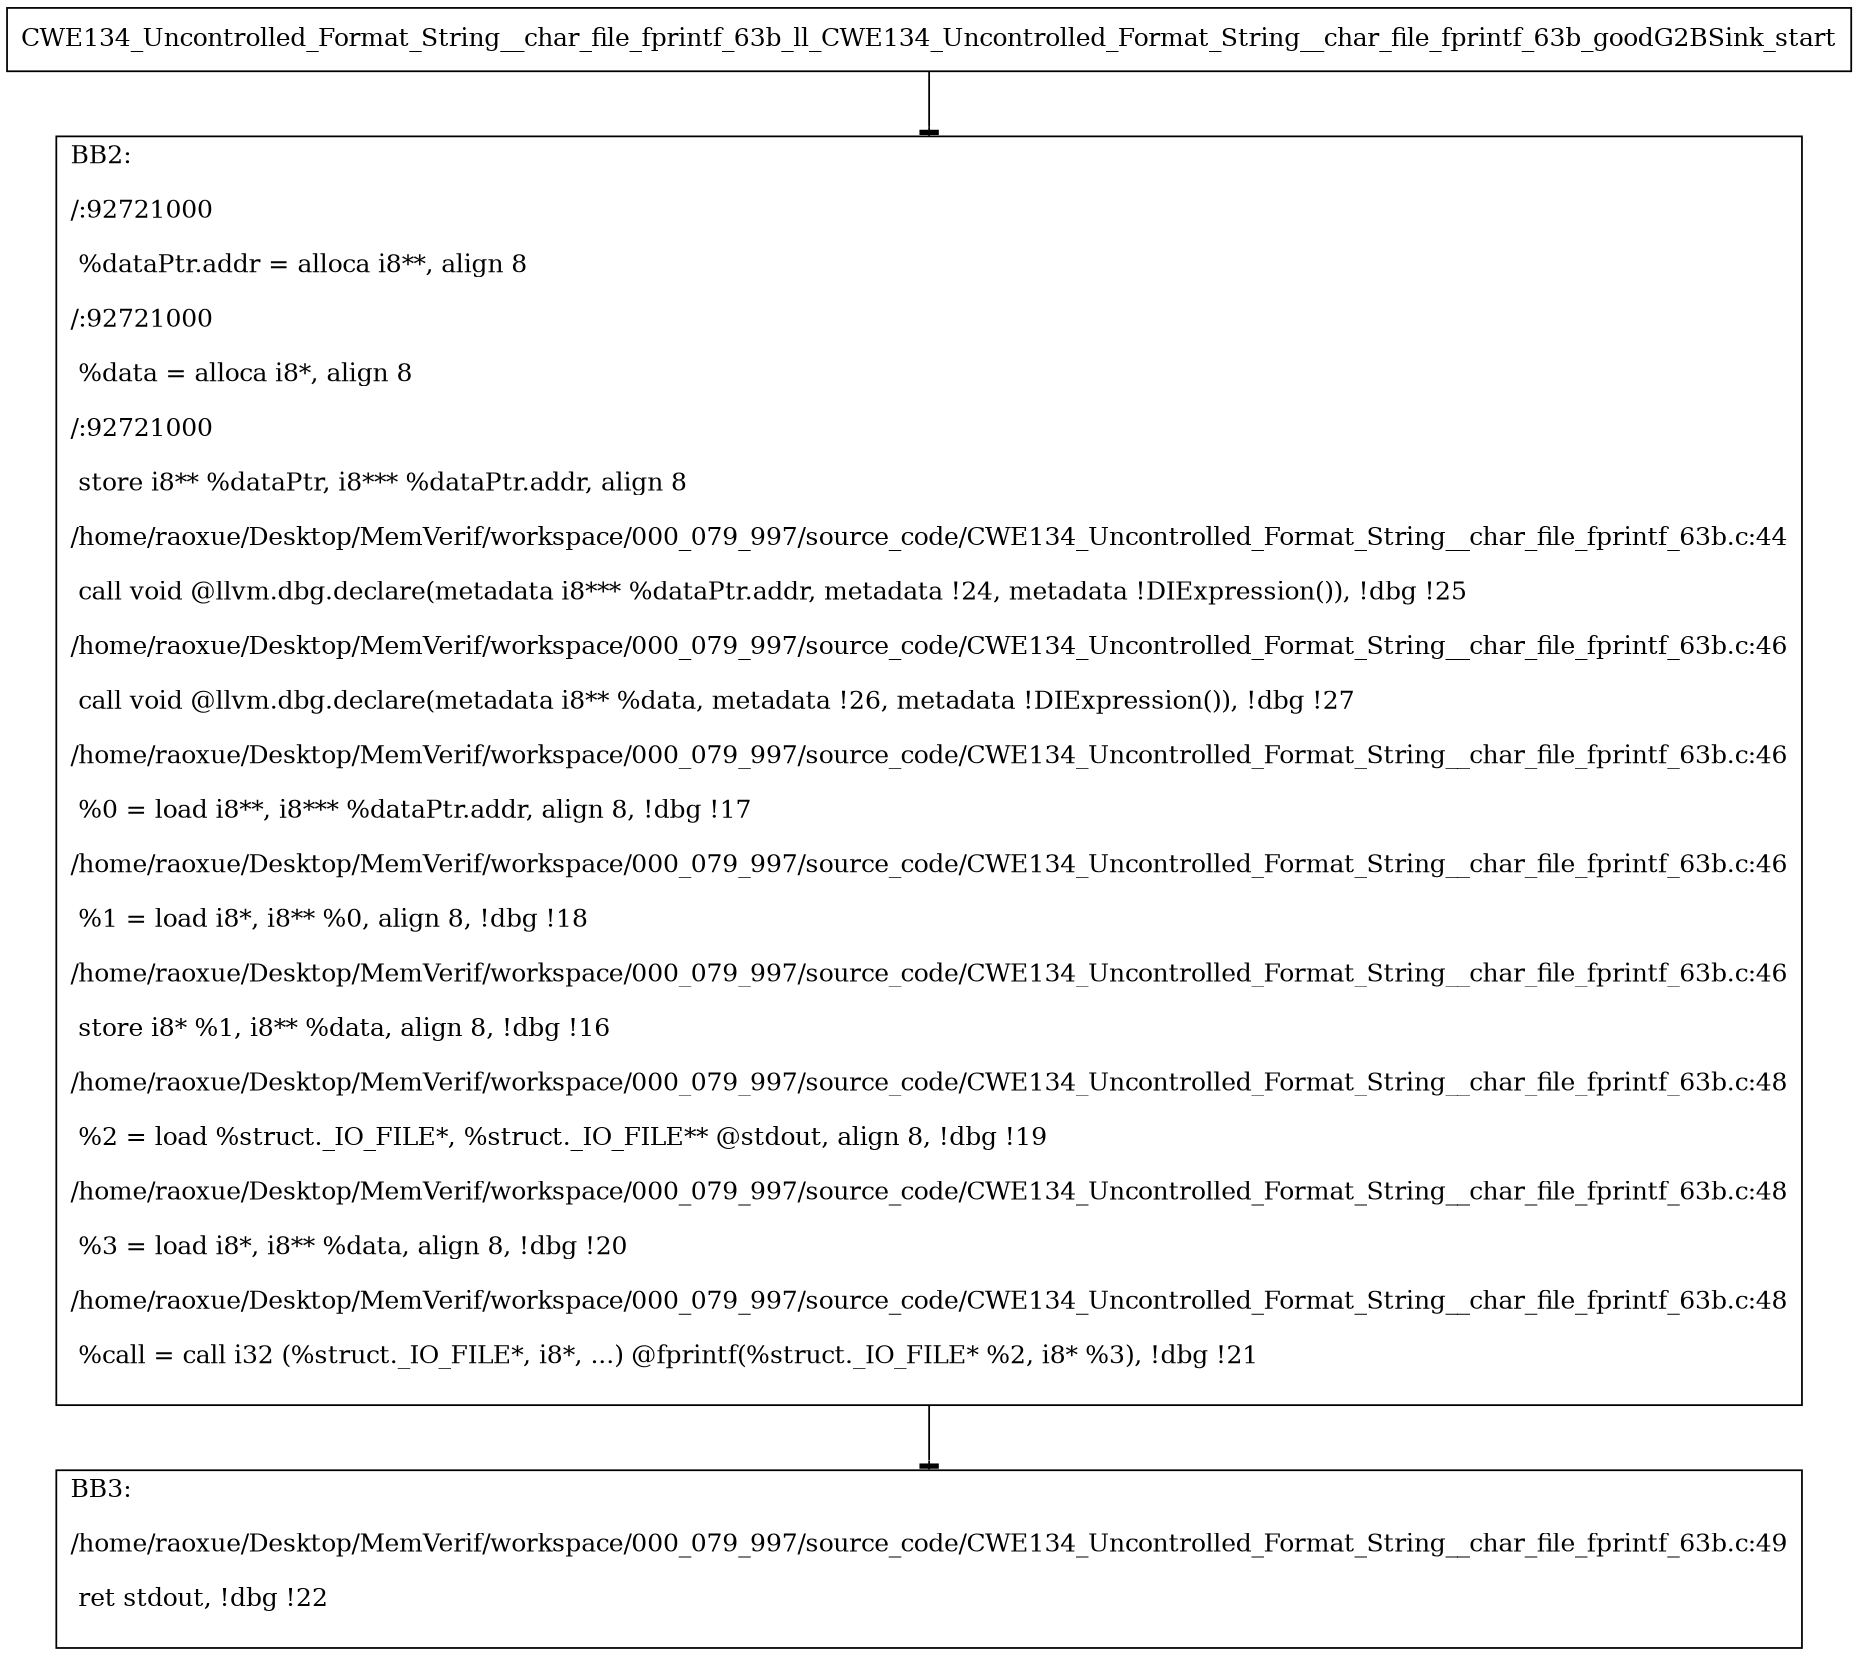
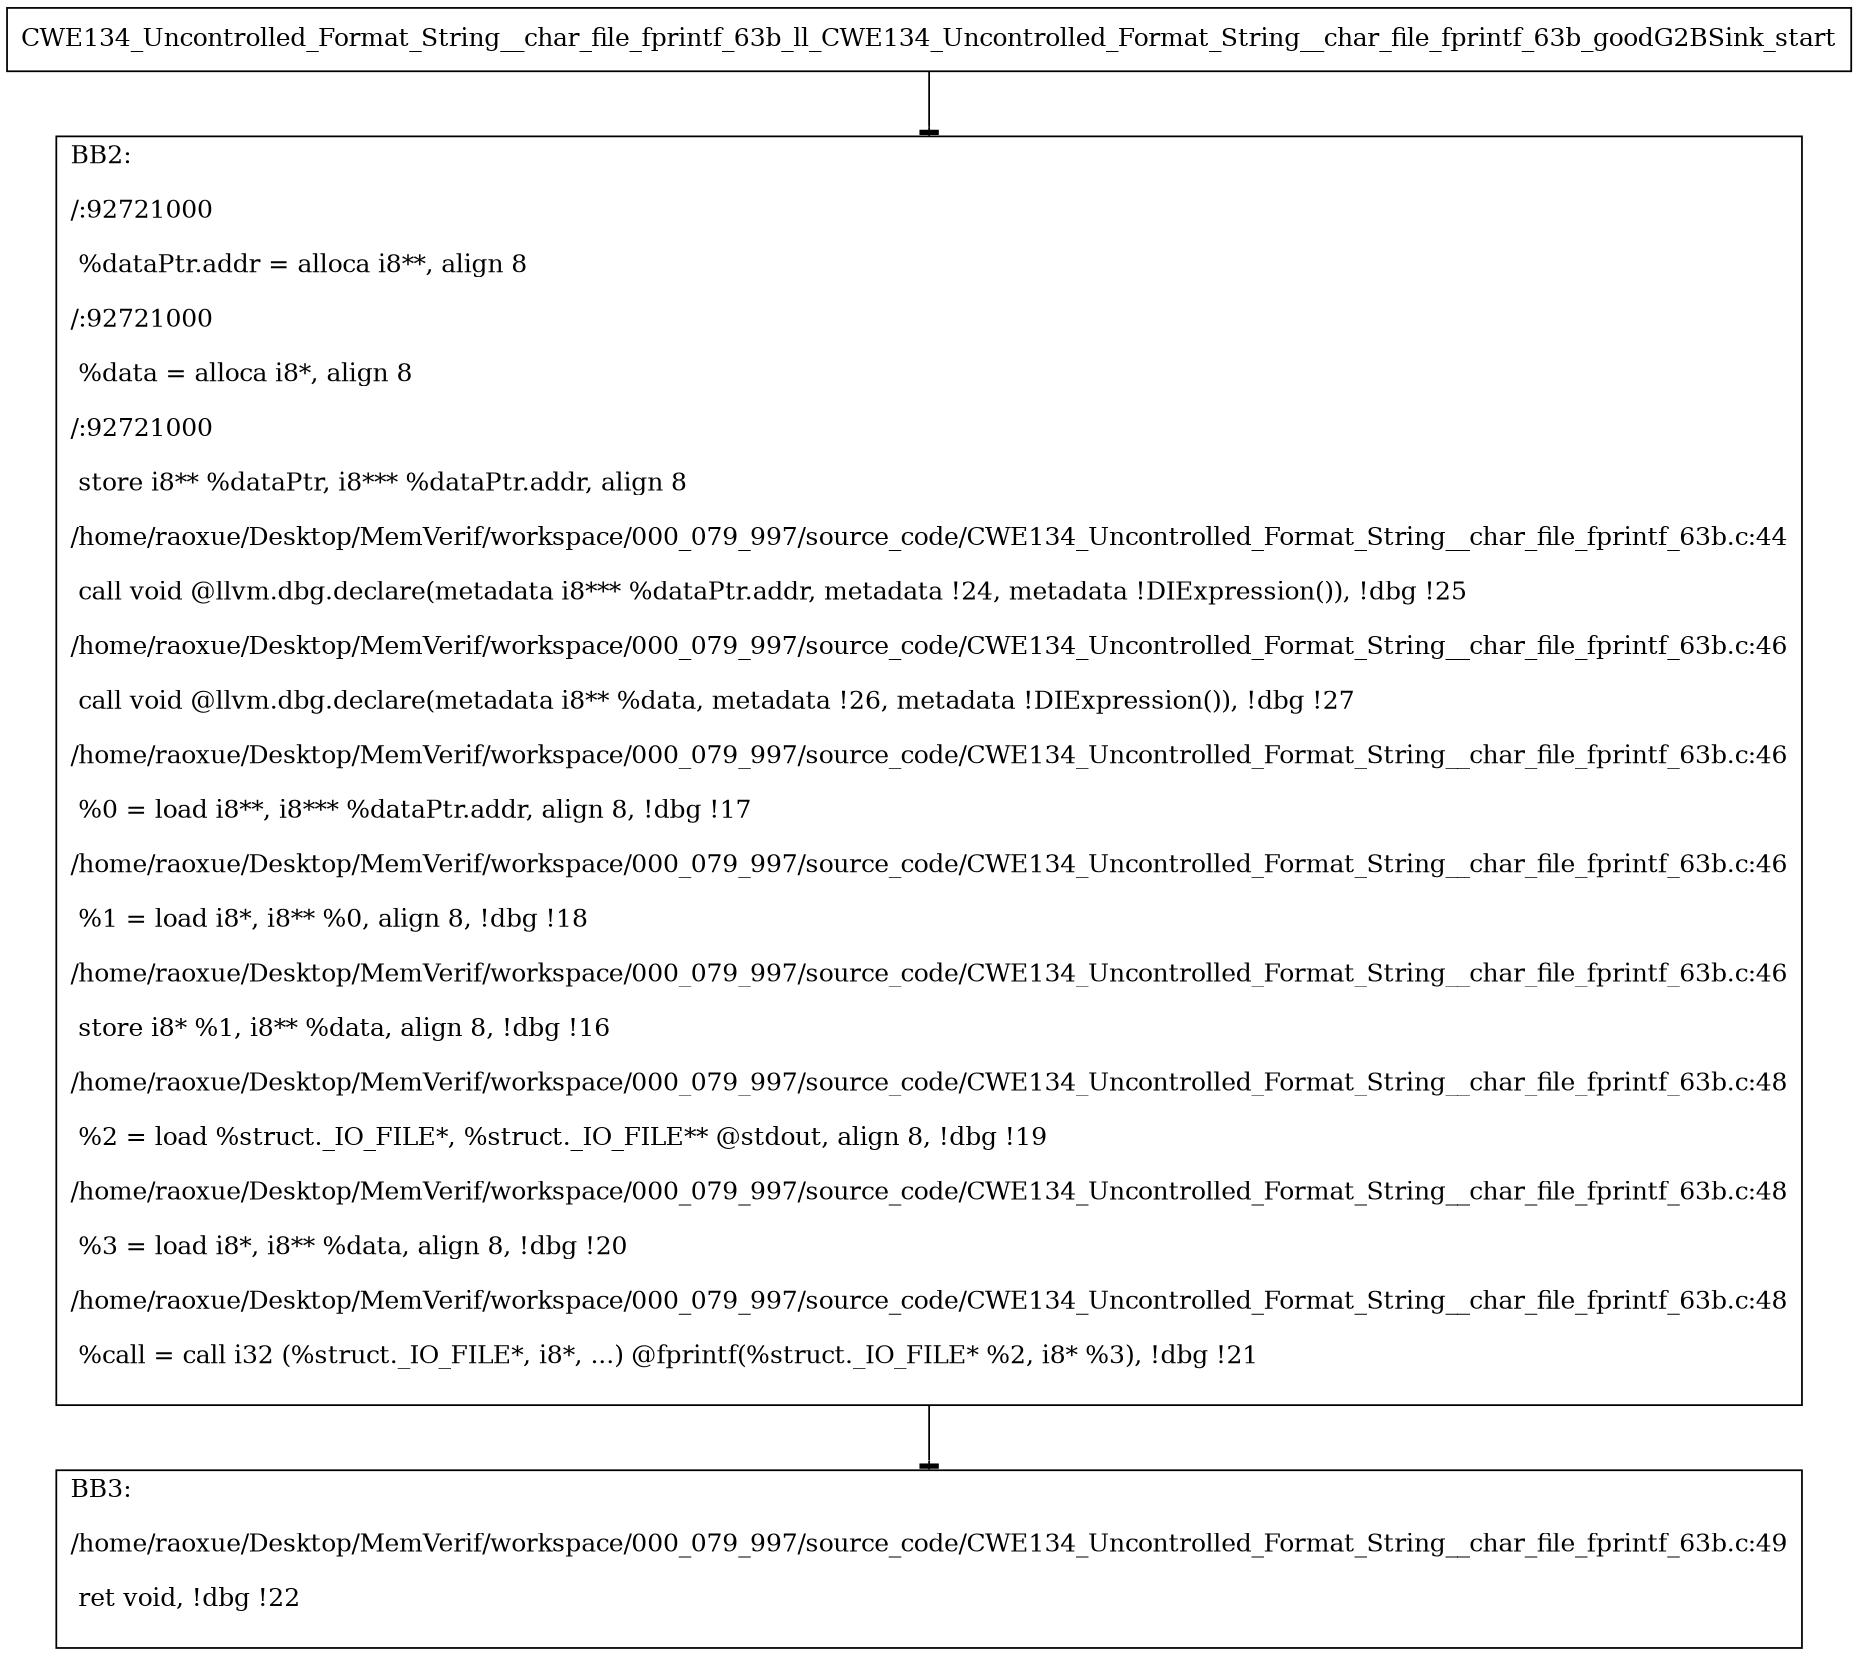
node "BB3:": text "ret stdout, !dbg !22" -> "ret void, !dbg !22"
